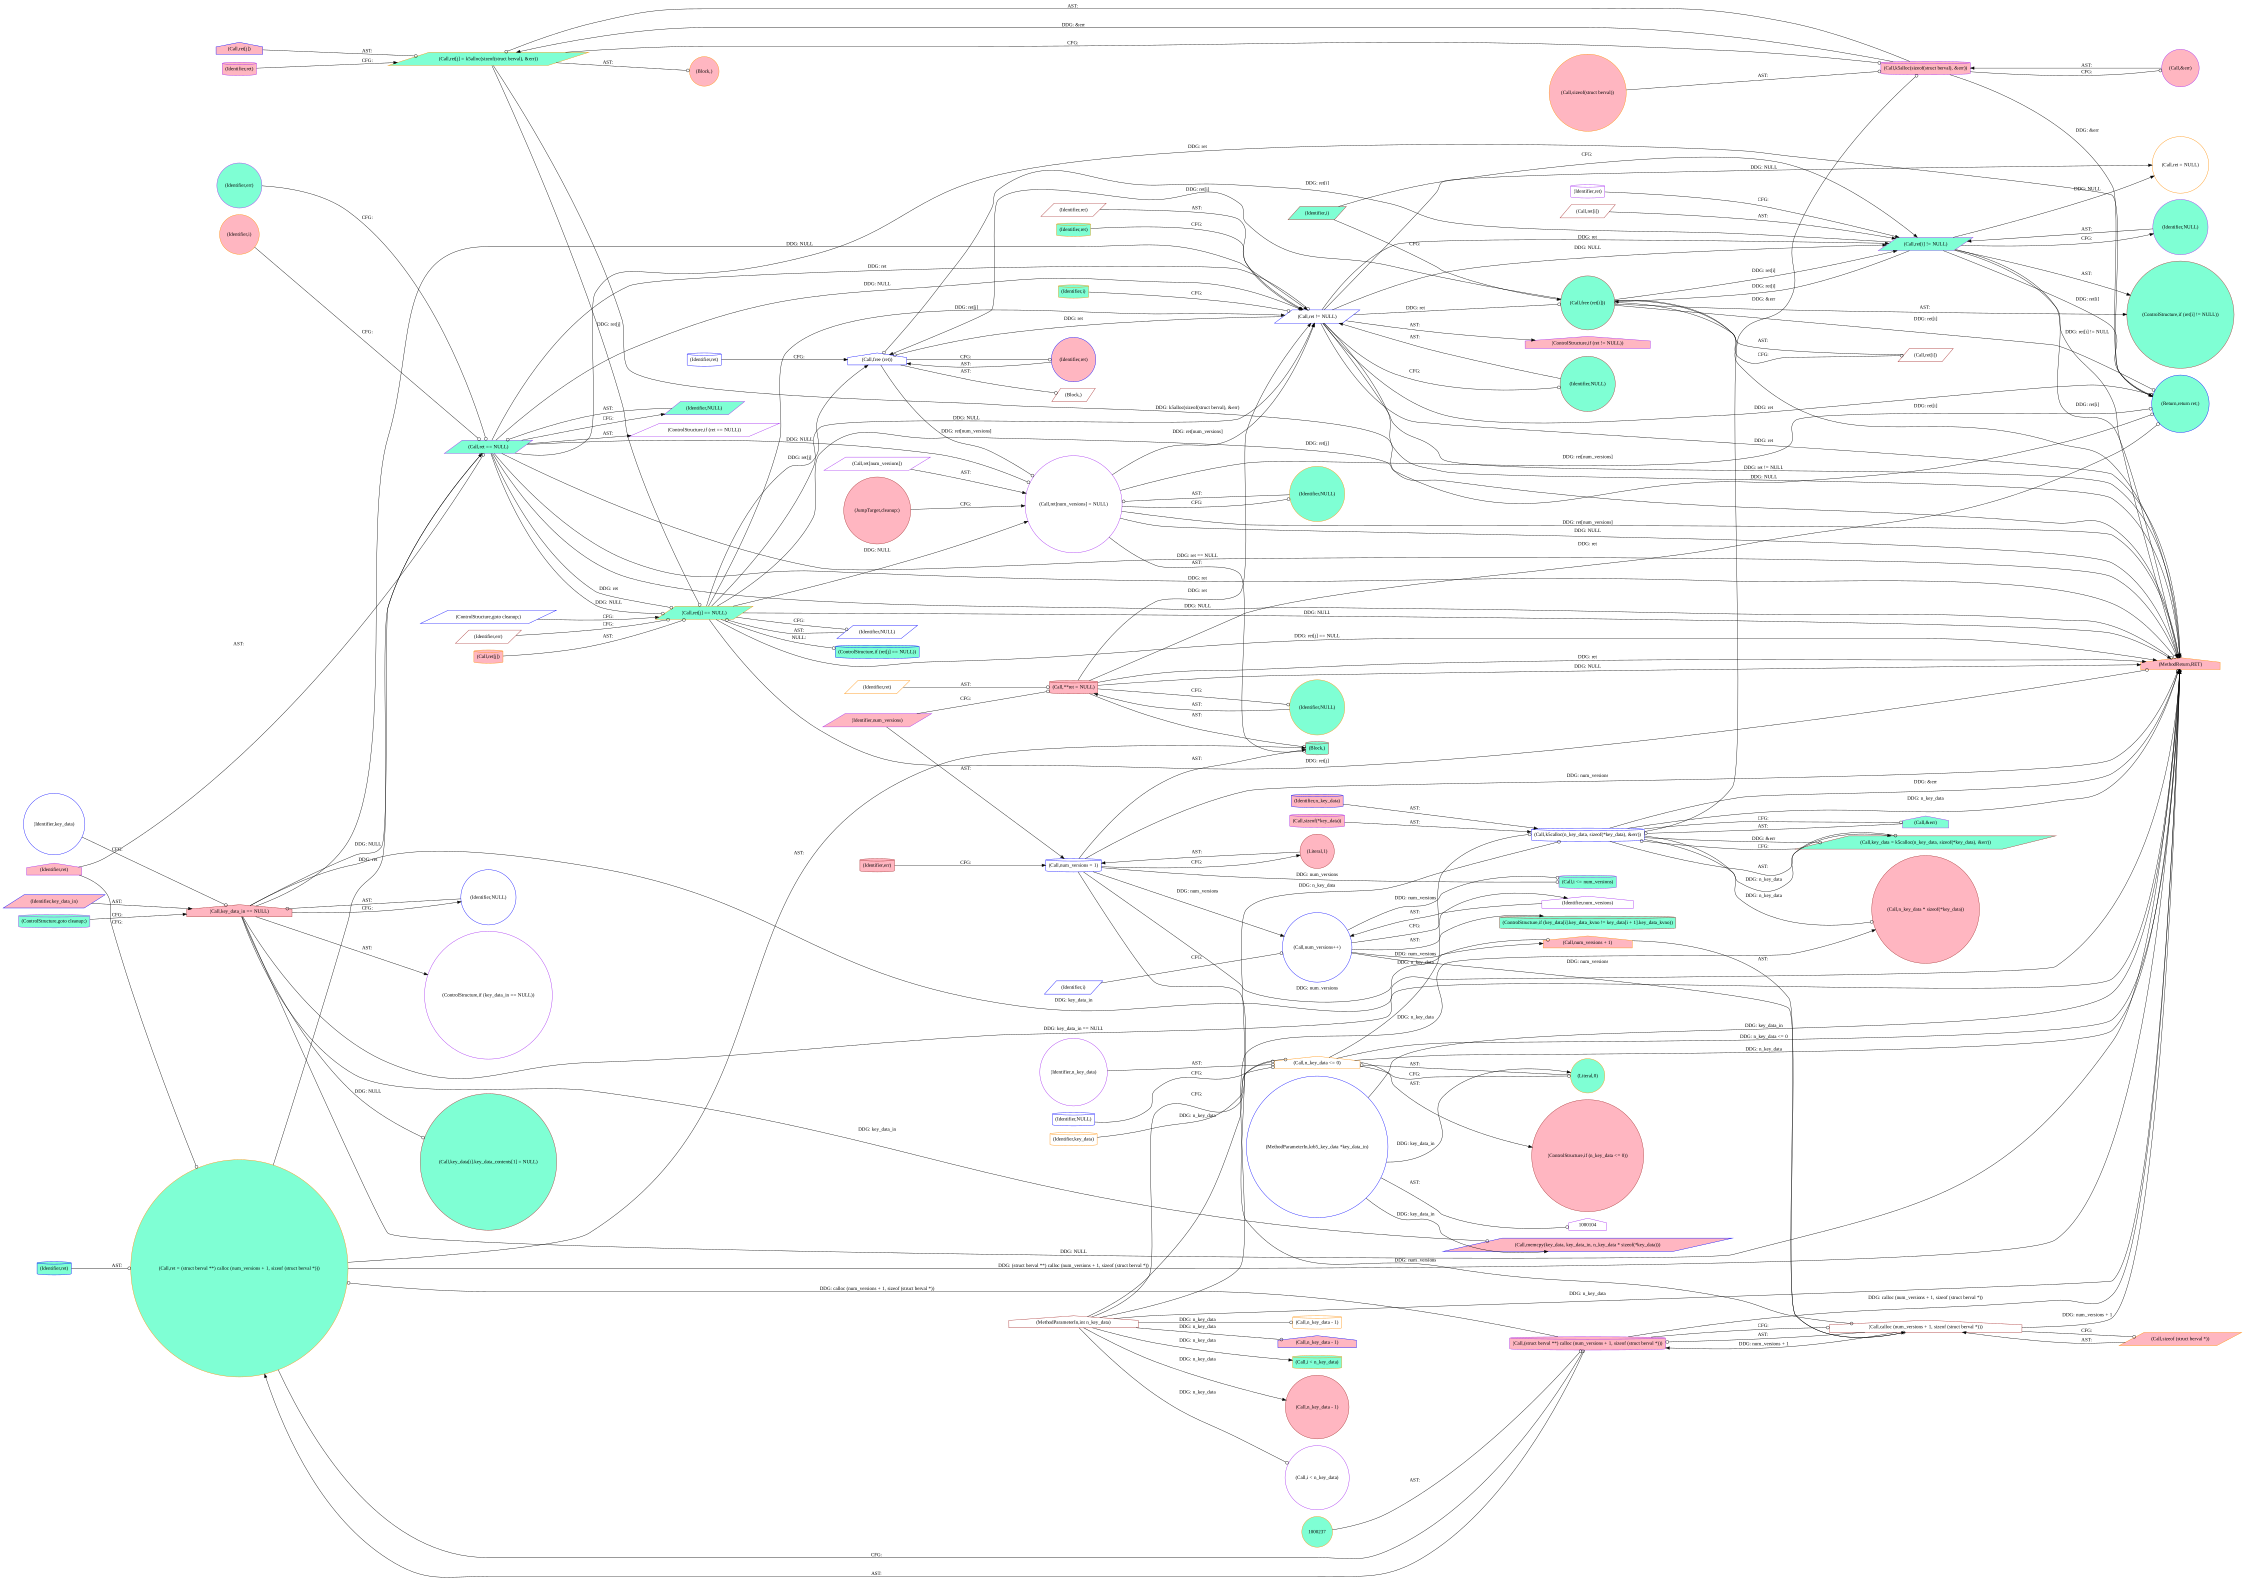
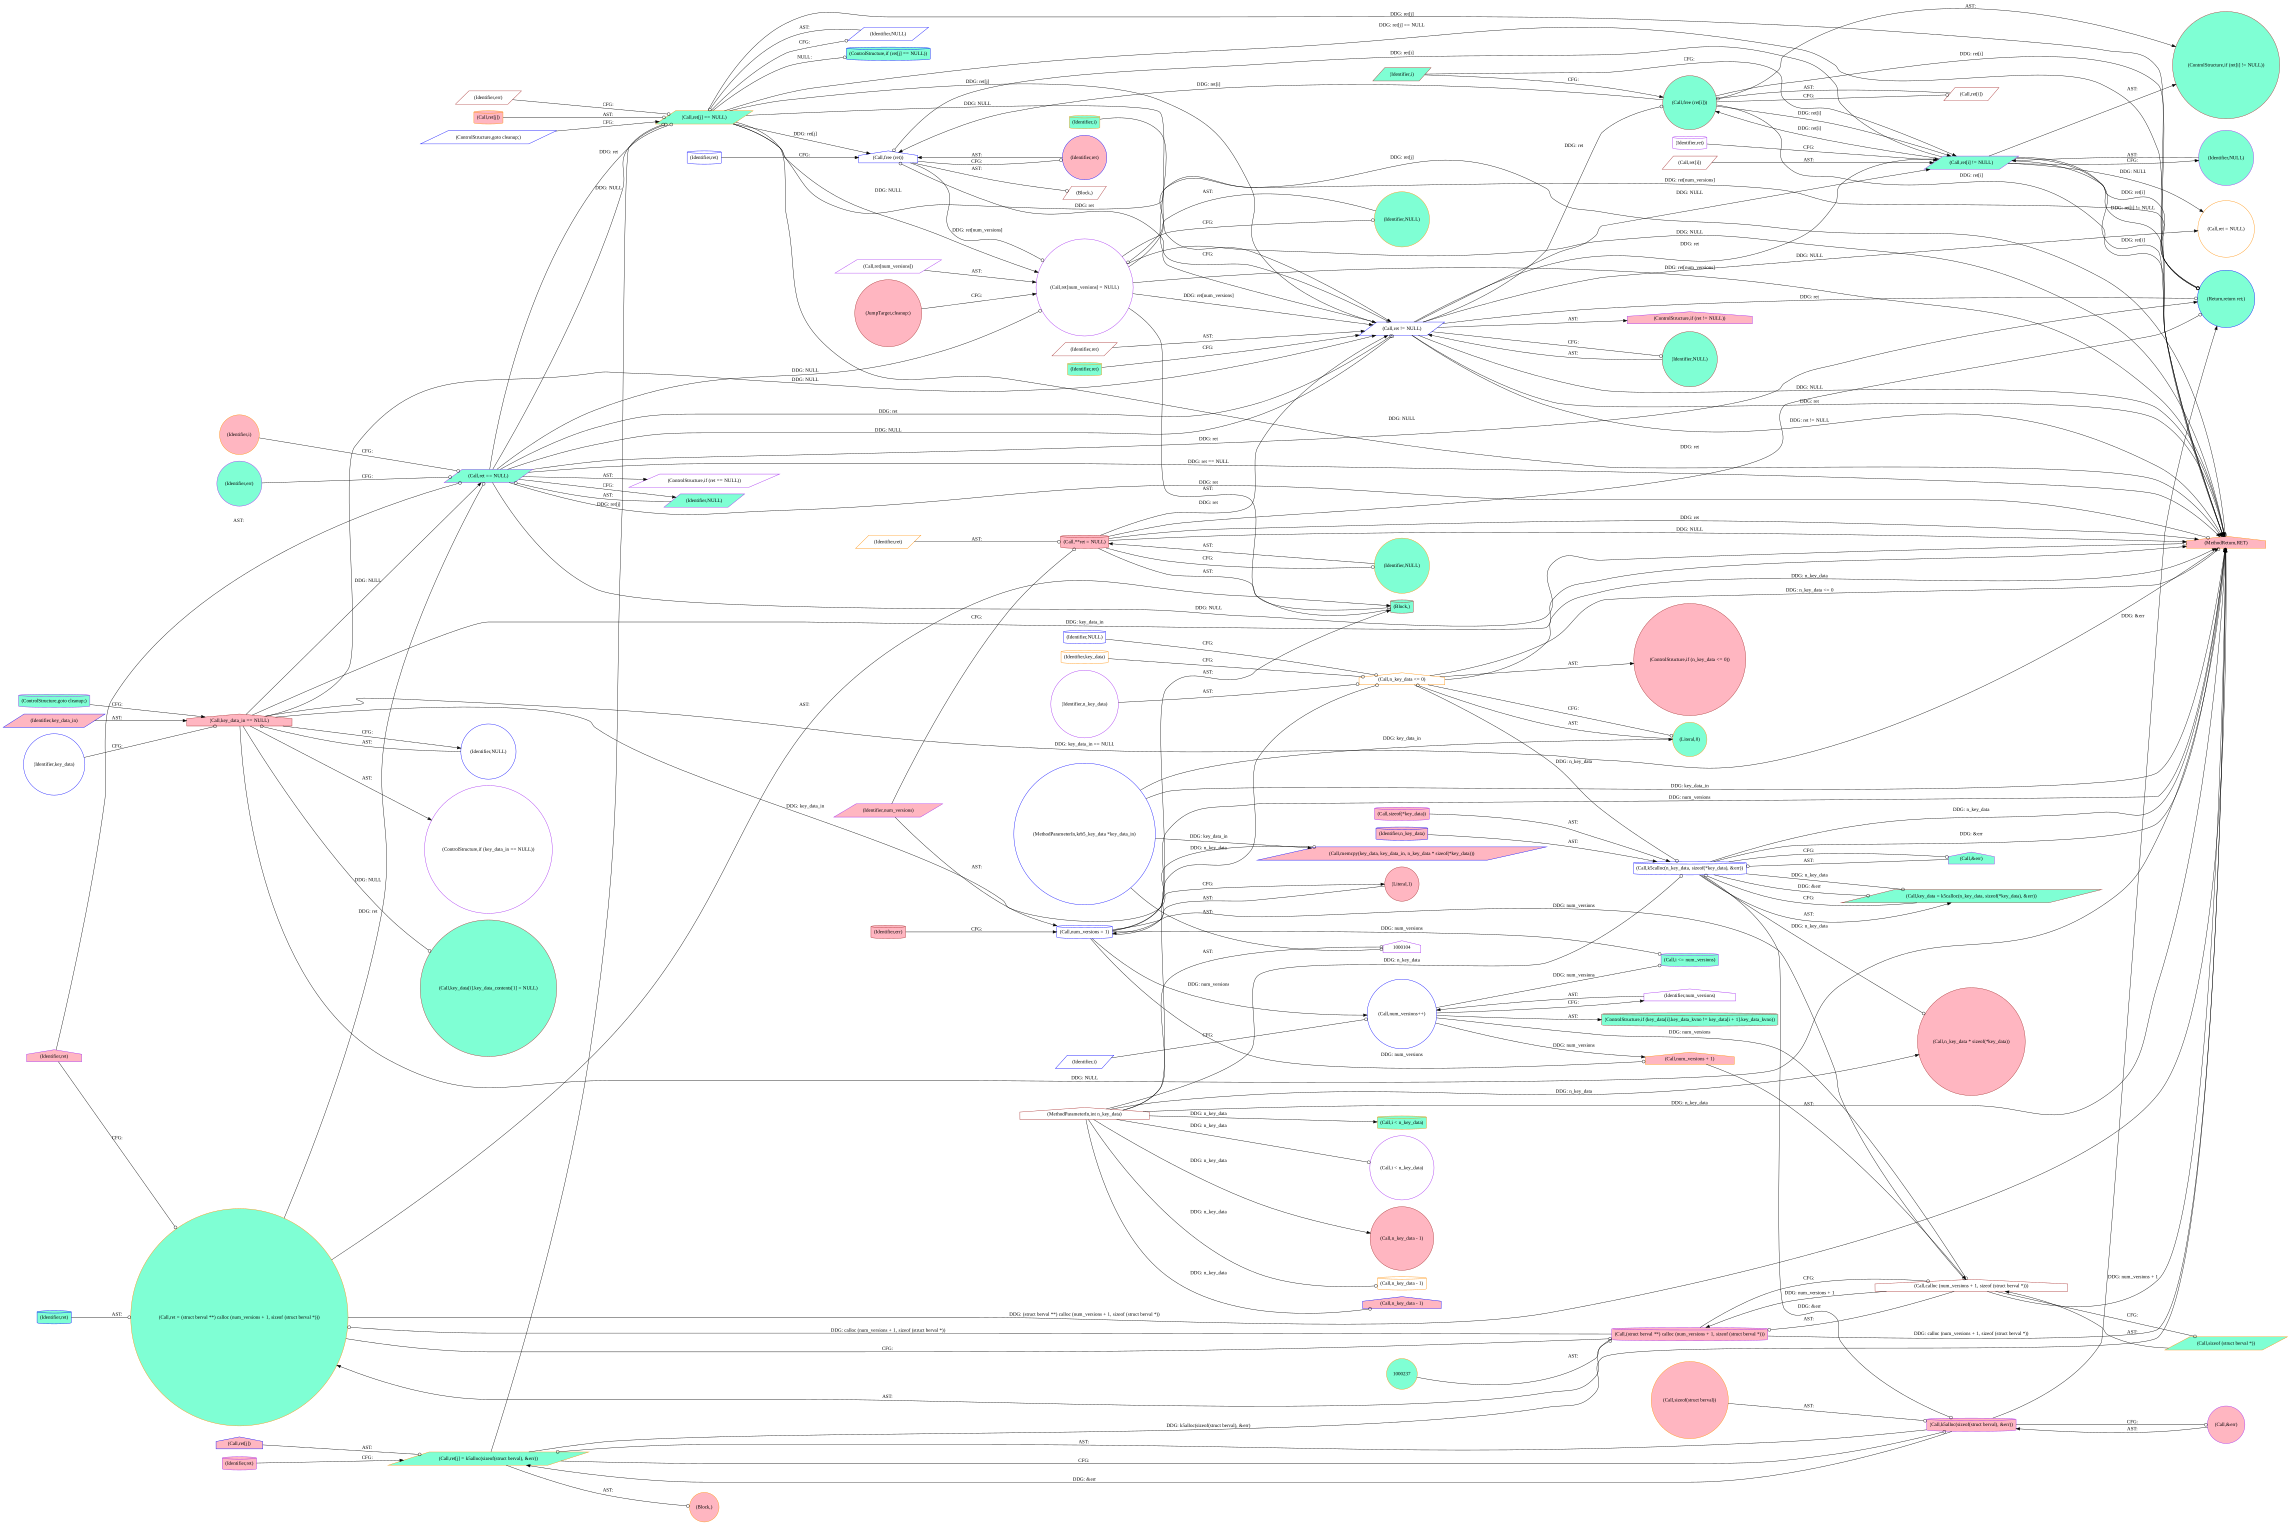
edge "(MethodParameterIn,int n_key_data)" -> "1000104": added, label "AST:"
node "(Call,sizeof (struct berval *))": fillcolor lightpink -> aquamarine
